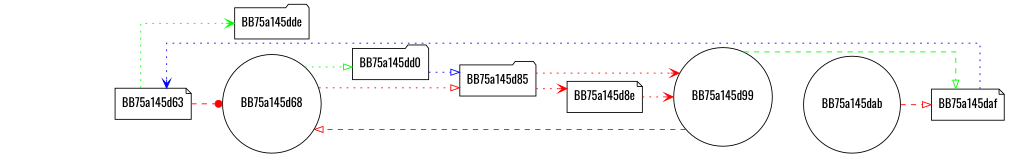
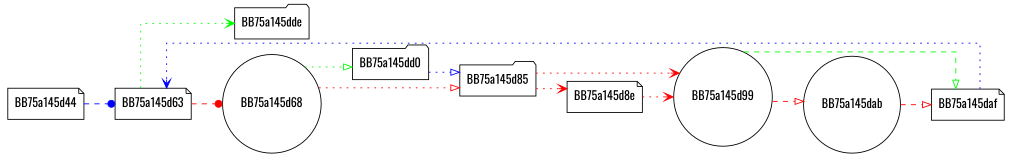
node "BB75a145d44": added
edge "BB75a145d99" -> "BB75a145d68": now "BB75a145d99" -> "BB75a145dab"
